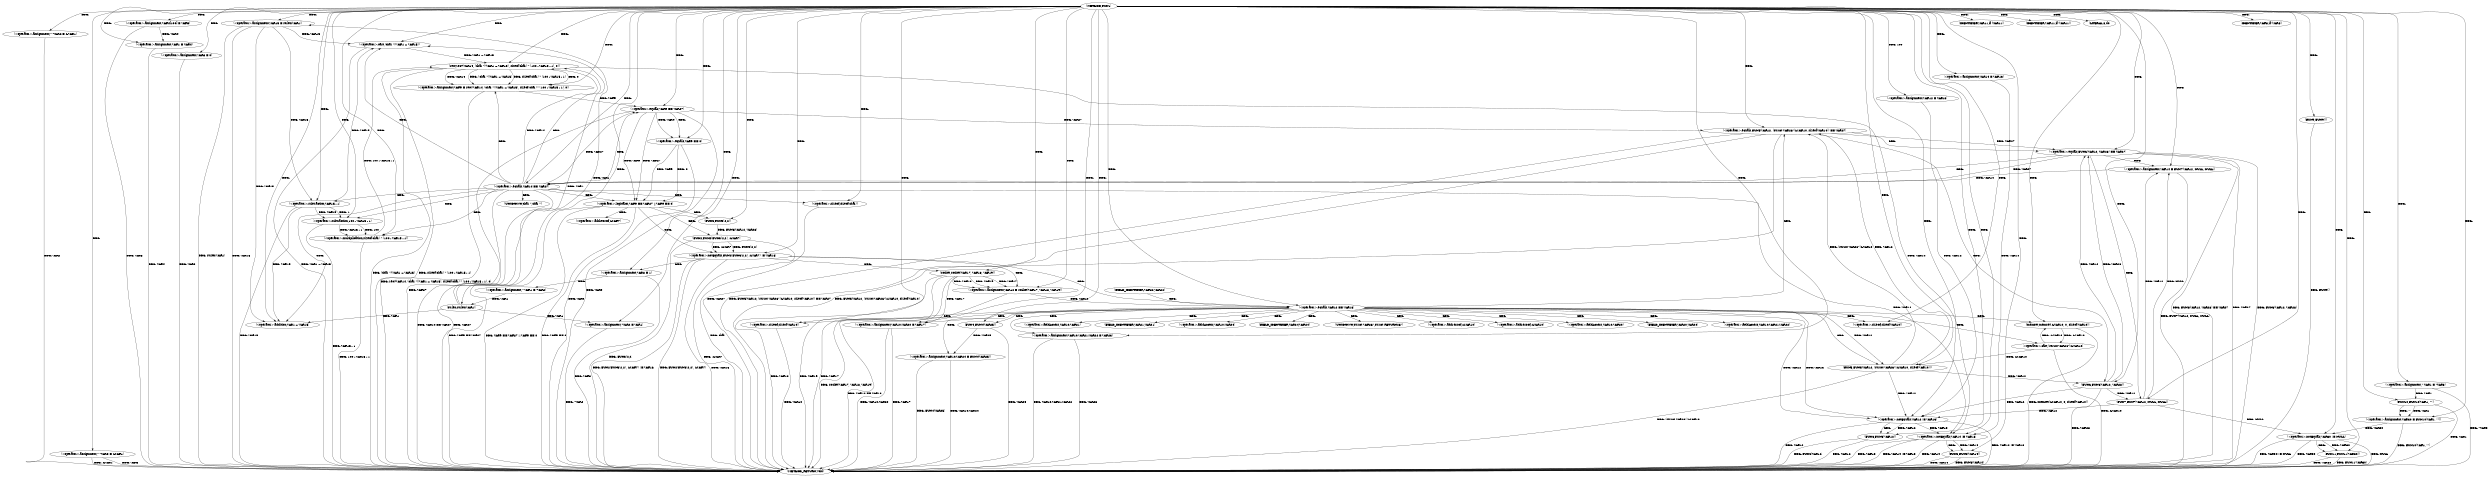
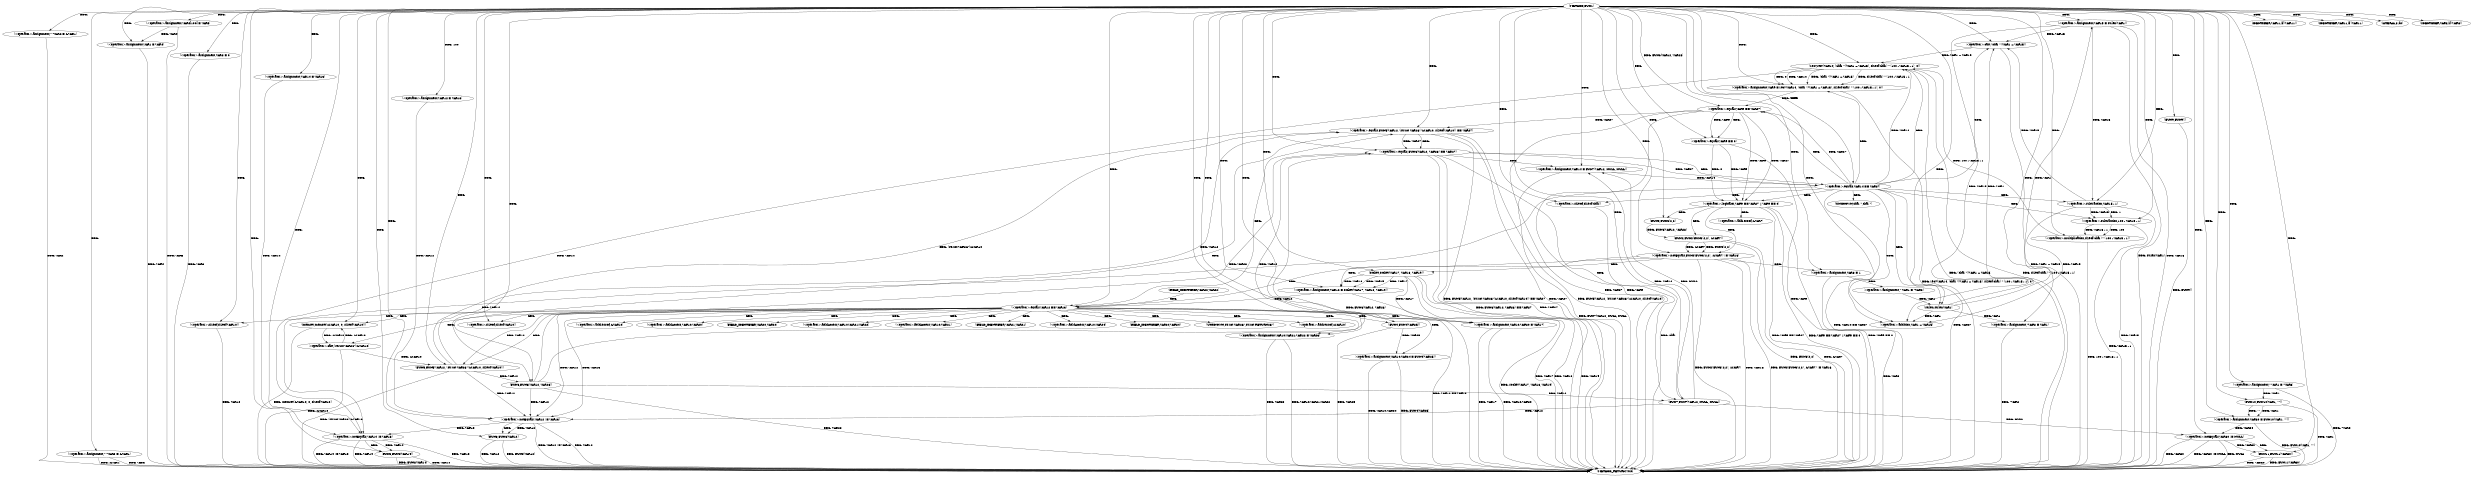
edge "(METHOD,FUN1)" -> "(<operator>.equals,VAR9 == VAR27)": label "DDG: " -> "DDG: FUN6(VAR12, VAR28)"
edge "(<operator>.equals,VAR14 == VAR27)" -> "(<operator>.multiplication,sizeof(char) * (100 - VAR15 - 1))": now "(<operator>.equals,VAR14 == VAR27)" -> "(strlen,strlen(VAR1))"
